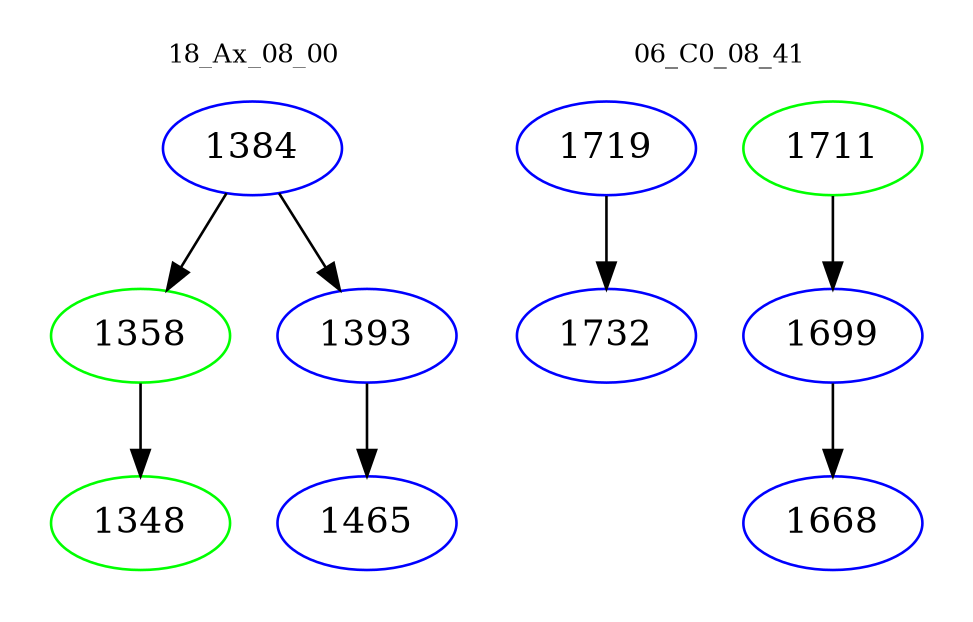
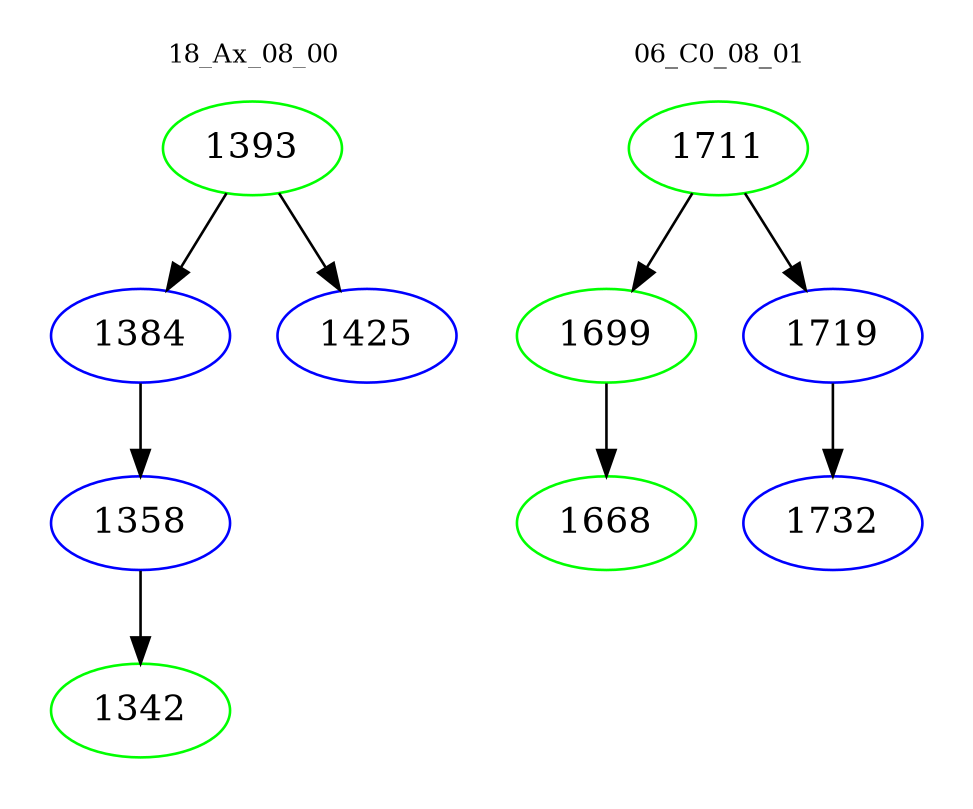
cluster "06_C0_08_41": label "06_C0_08_41" -> "06_C0_08_01"
edge "1384" -> "1393": reversed
edge "1711" -> "1719": added
node "1358": color green -> blue
node "1393": color blue -> green
node "1699": color blue -> green
node "1348": label "1348" -> "1342"
node "1465": label "1465" -> "1425"
node "1668": color blue -> green
